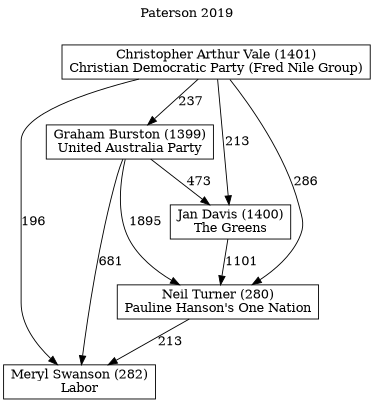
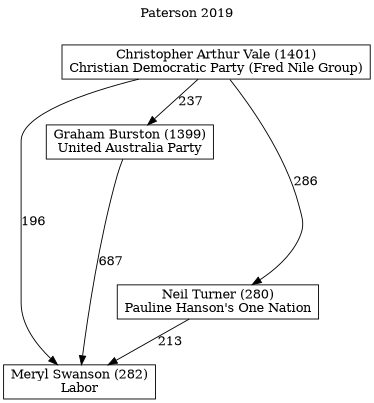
node "Jan Davis (1400) The Greens": removed
edge "Graham Burston (1399) United Australia Party" -> "Neil Turner (280) Pauline Hanson's One Nation": removed, label "1895"
edge "Graham Burston (1399) United Australia Party" -> "Meryl Swanson (282) Labor": label "681" -> "687"
